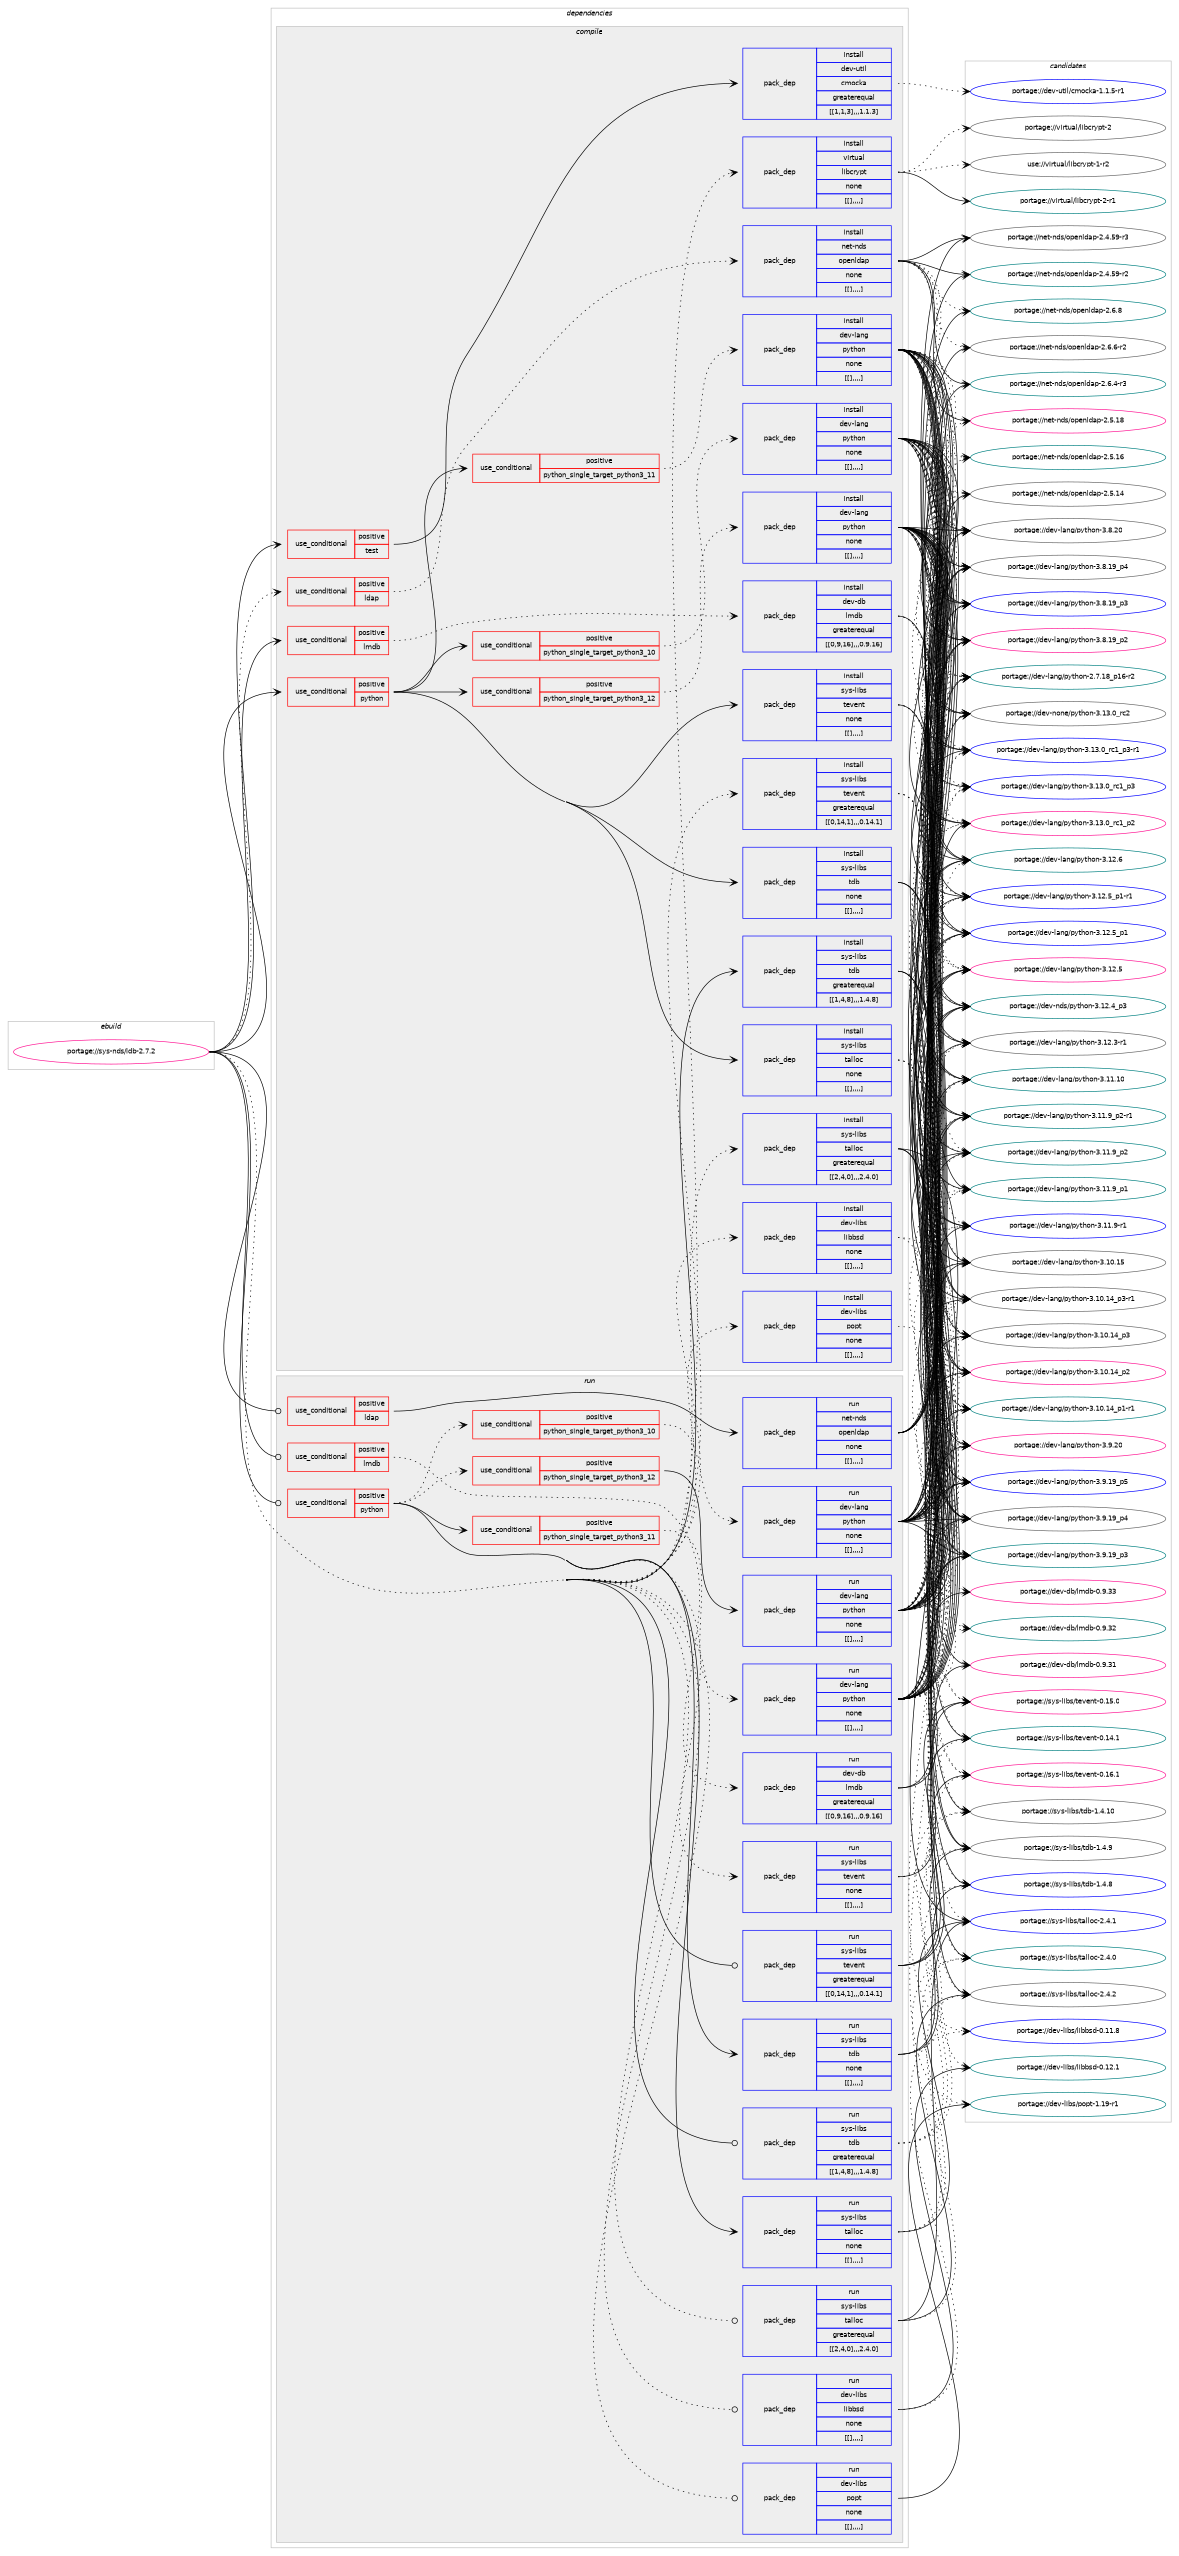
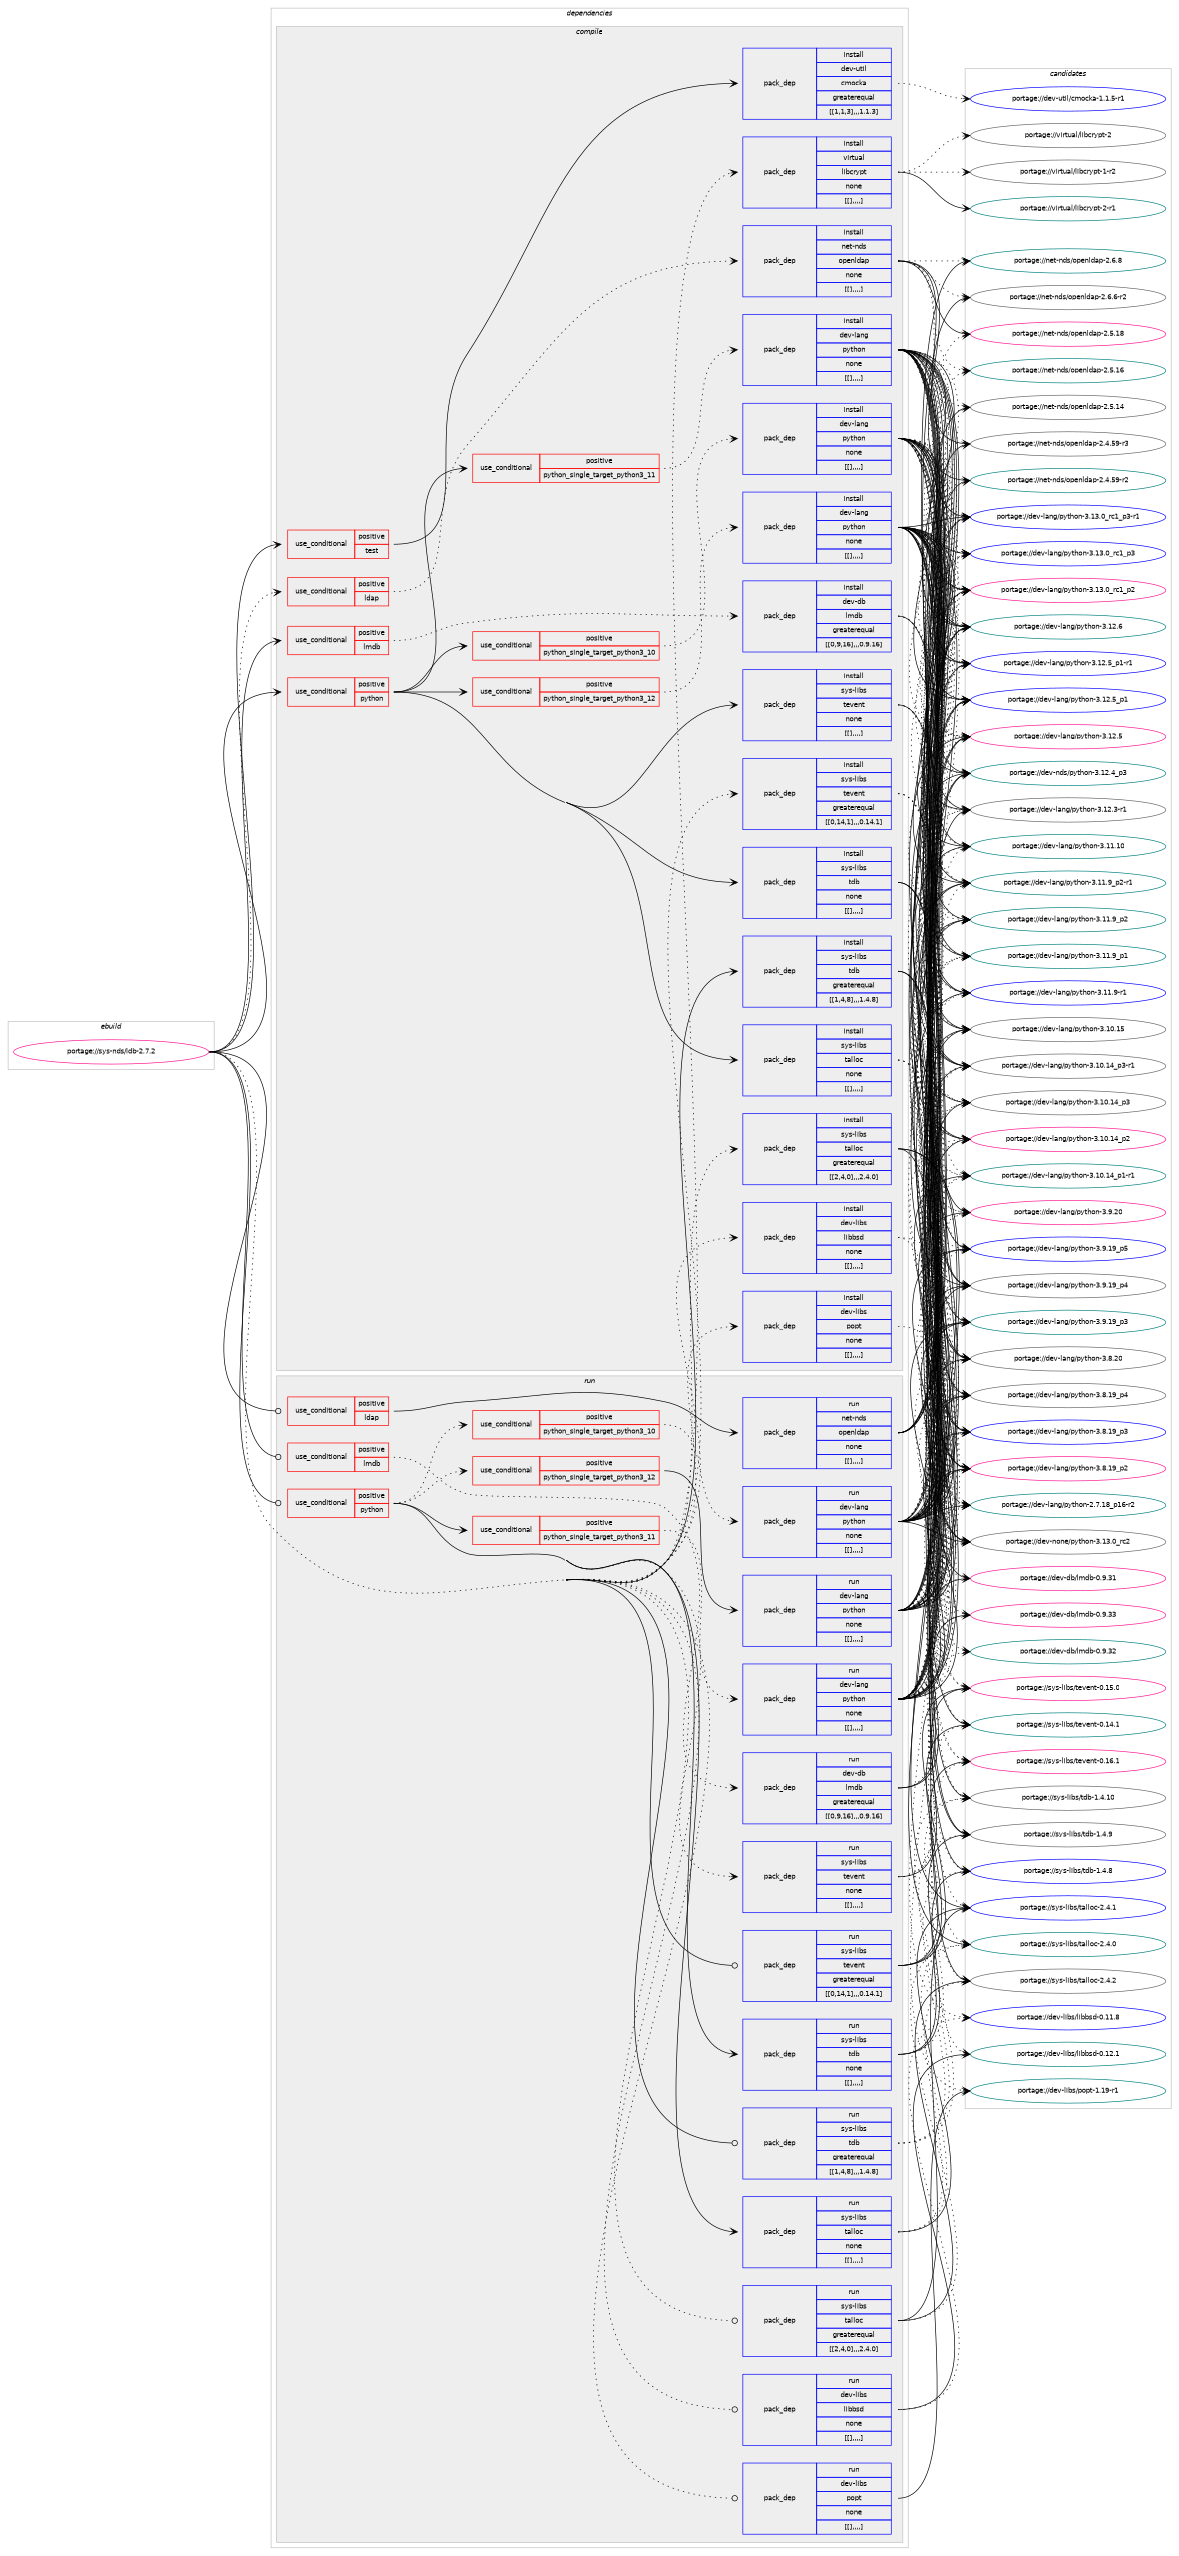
node "use://virtual/libcrypt-1-r2": label "use://virtual/libcrypt-1-r2" -> "portage://virtual/libcrypt-1-r2"
node "portage://net-nds/openldap-2.6.4-r3": removed
